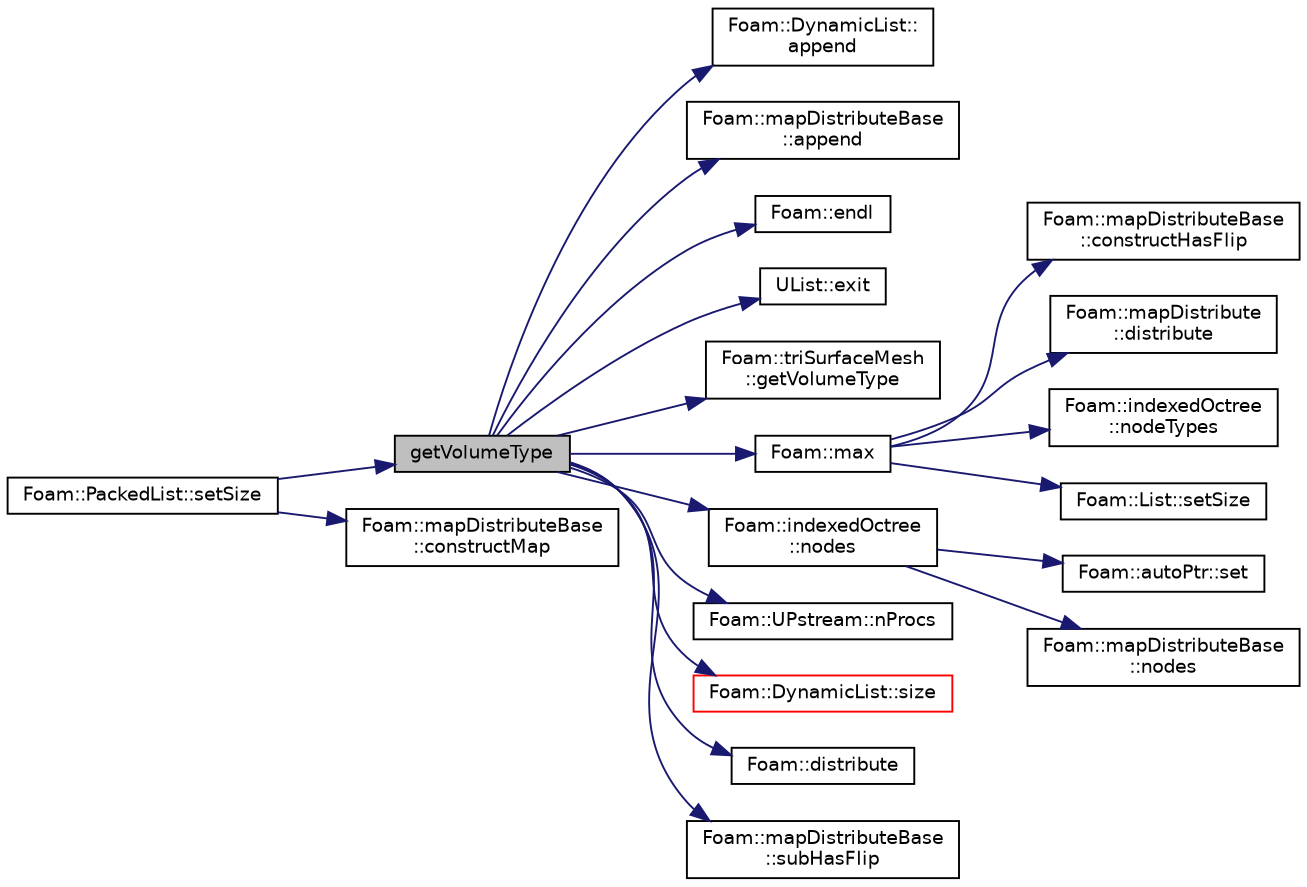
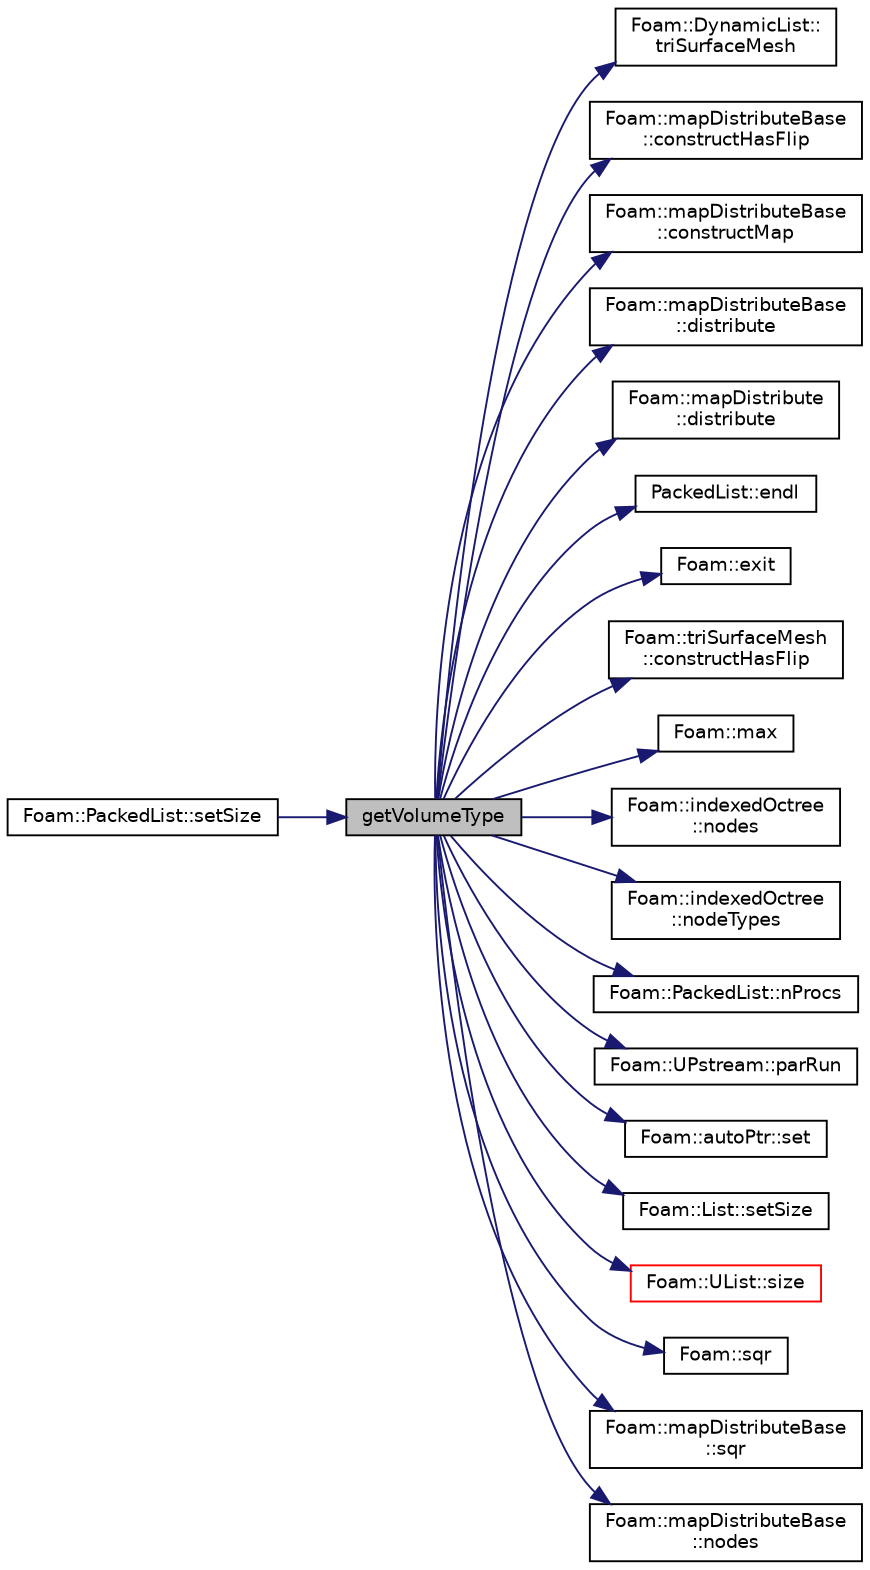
node "Foam::DynamicList:: append": label "Foam::DynamicList:: append" -> "Foam::DynamicList:: triSurfaceMesh"
node "Foam::mapDistributeBase ::append": label "Foam::mapDistributeBase ::append" -> "Foam::mapDistributeBase ::distribute"
node "Foam::endl": label "Foam::endl" -> "PackedList::endl"
node "UList::exit": label "UList::exit" -> "Foam::exit"
node "Foam::triSurfaceMesh ::getVolumeType": label "Foam::triSurfaceMesh ::getVolumeType" -> "Foam::triSurfaceMesh ::constructHasFlip"
edge "Foam::max" -> "Foam::mapDistributeBase ::constructHasFlip": now "getVolumeType" -> "Foam::mapDistributeBase ::constructHasFlip"
edge "Foam::max" -> "Foam::mapDistribute ::distribute": now "getVolumeType" -> "Foam::mapDistribute ::distribute"
edge "Foam::max" -> "Foam::indexedOctree ::nodeTypes": now "getVolumeType" -> "Foam::indexedOctree ::nodeTypes"
edge "Foam::max" -> "Foam::List::setSize": now "getVolumeType" -> "Foam::List::setSize"
edge "Foam::PackedList::setSize" -> "Foam::mapDistributeBase ::constructMap": now "getVolumeType" -> "Foam::mapDistributeBase ::constructMap"
edge "Foam::indexedOctree ::nodes" -> "Foam::autoPtr::set": now "getVolumeType" -> "Foam::autoPtr::set"
edge "Foam::indexedOctree ::nodes" -> "Foam::mapDistributeBase ::nodes": now "getVolumeType" -> "Foam::mapDistributeBase ::nodes"
node "Foam::UPstream::nProcs": label "Foam::UPstream::nProcs" -> "Foam::PackedList::nProcs"
node "Foam::DynamicList::size": label "Foam::DynamicList::size" -> "Foam::UList::size"
node "Foam::distribute": label "Foam::distribute" -> "Foam::sqr"
node "Foam::mapDistributeBase ::subHasFlip": label "Foam::mapDistributeBase ::subHasFlip" -> "Foam::mapDistributeBase ::sqr"
node "Foam::UPstream::parRun": added
